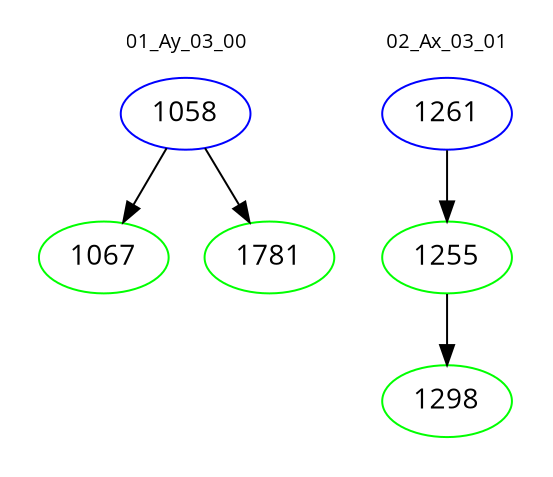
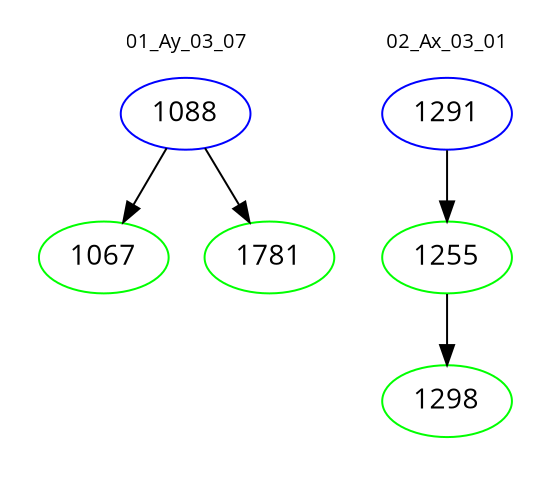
cluster "01_Ay_03_00": label "01_Ay_03_00" -> "01_Ay_03_07"
node "1058": label "1058" -> "1088"
node "1261": label "1261" -> "1291"
